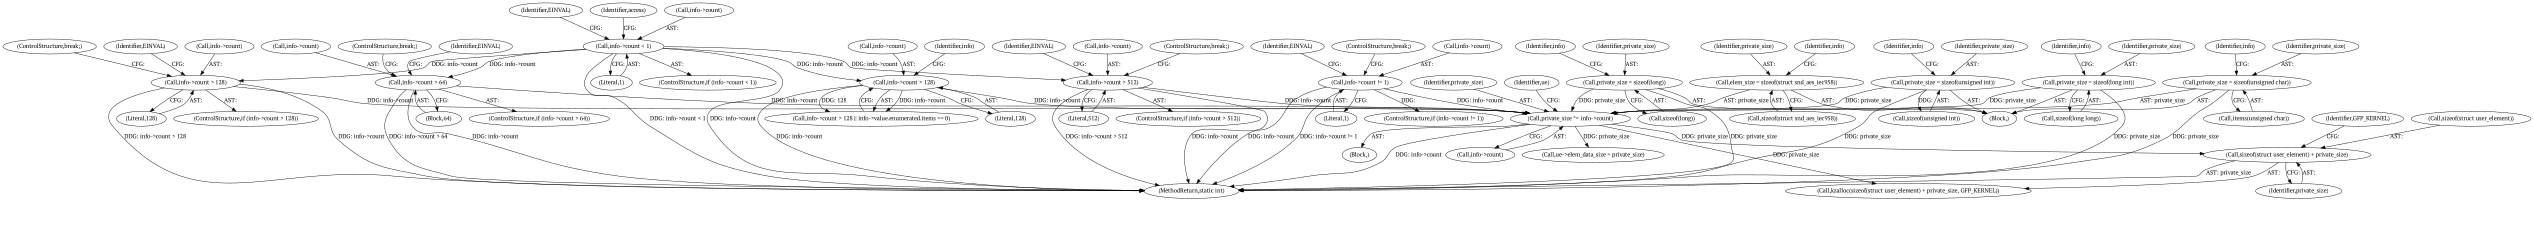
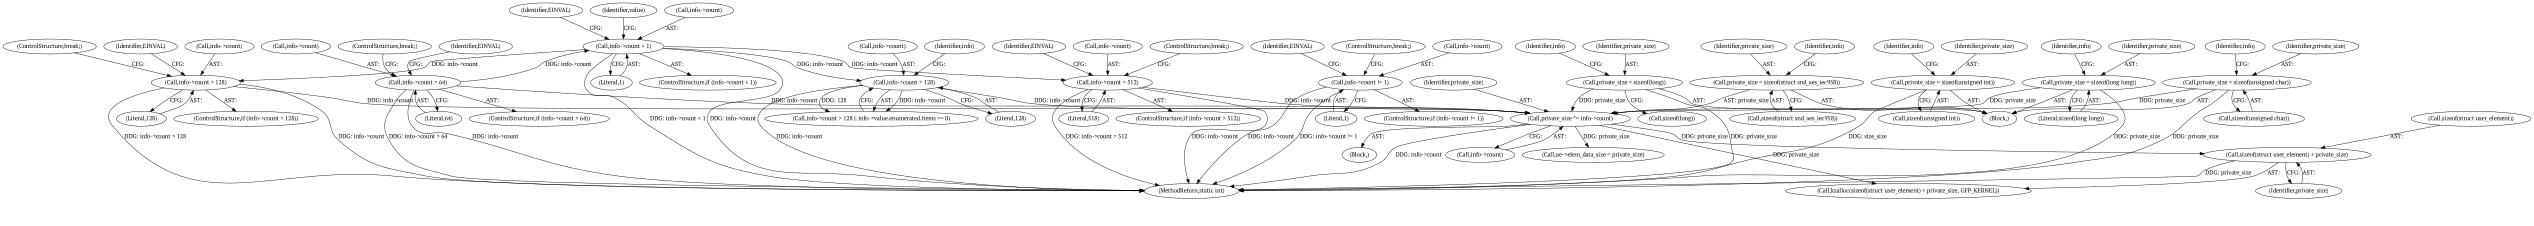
node "(Identifier,access)": label "(Identifier,access)" -> "(Identifier,value)"
edge "(Call,info->count < 1)" -> "(Call,info->count > 64)": reversed
node "(Identifier,ue)": removed
node "(Call,elem_size = sizeof(struct snd_aes_iec958))": label "(Call,elem_size = sizeof(struct snd_aes_iec958))" -> "(Call,private_size = sizeof(struct snd_aes_iec958))"
node "(Call,private_size = sizeof(long int))": label "(Call,private_size = sizeof(long int))" -> "(Call,private_size = sizeof(long long))"
edge "(Call,info->count != 1)" -> "(ControlStructure,if (info->count != 1))": label "DDG: " -> "AST: "
edge "(Call,private_size = sizeof(unsigned int))" -> "(Call,sizeof(unsigned int))": label "DDG: " -> "CFG: "
edge "(Call,private_size = sizeof(unsigned char))" -> "(Call,private_size *= info->count)": label "AST: private_size" -> "DDG: private_size"
edge "(Call,sizeof(long))" -> "(Call,private_size = sizeof(long))": removed, label "AST:"
edge "(Call,info->count != 1)" -> "(Call,private_size *= info->count)": removed, label "DDG: info->count"
edge "(Call,private_size = sizeof(unsigned int))" -> "(Call,private_size *= info->count)": removed, label "DDG: private_size"
node "(Block,64)": label "(Block,64)" -> "(Literal,64)"
node "(Literal,512)": label "(Literal,512)" -> "(Literal,518)"
node "(Call,sizeof(long long))": label "(Call,sizeof(long long))" -> "(Literal,sizeof(long long))"
node "(Call,items(unsigned char))": label "(Call,items(unsigned char))" -> "(Call,sizeof(unsigned char))"
node "(Identifier,GFP_KERNEL)": removed
edge "(Call,private_size = sizeof(unsigned int))" -> "(MethodReturn,static int)": label "DDG: private_size" -> "DDG: size_size"
edge "(Call,sizeof(struct user_element) + private_size)" -> "(MethodReturn,static int)": label "AST: private_size" -> "DDG: private_size"
